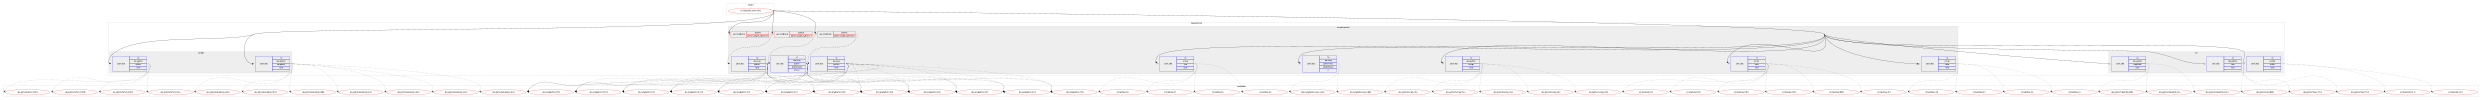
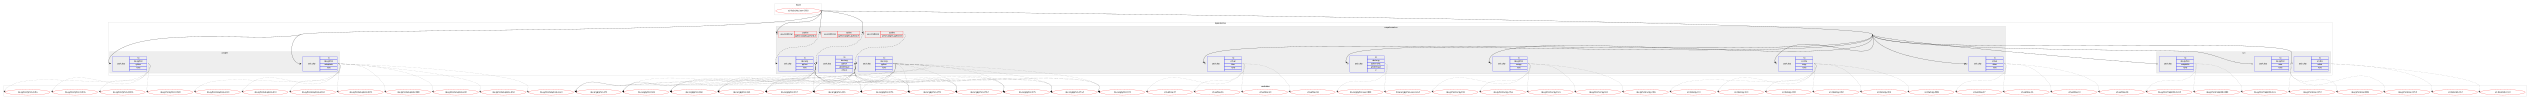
node "dev-python/setuptools-41.1.0": added
